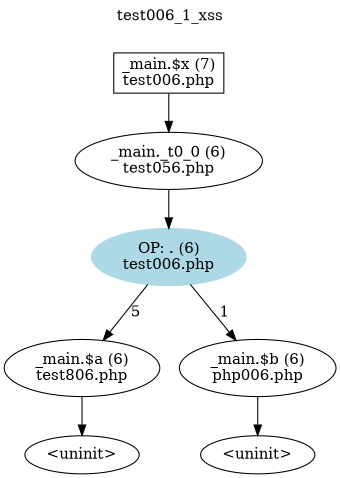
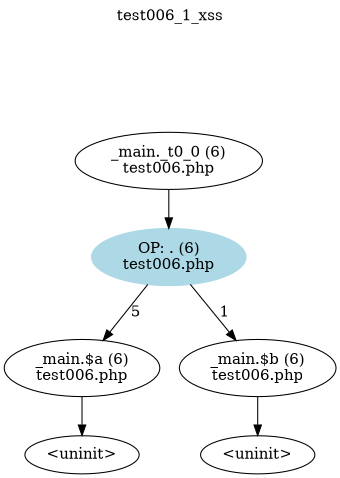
node "_main.$x (7) test006.php": removed
node "_main._t0_0 (6) test056.php": label "_main._t0_0 (6) test056.php" -> "_main._t0_0 (6) test006.php"
node "_main.$a (6) test806.php": label "_main.$a (6) test806.php" -> "_main.$a (6) test006.php"
node "_main.$b (6) php006.php": label "_main.$b (6) php006.php" -> "_main.$b (6) test006.php"
